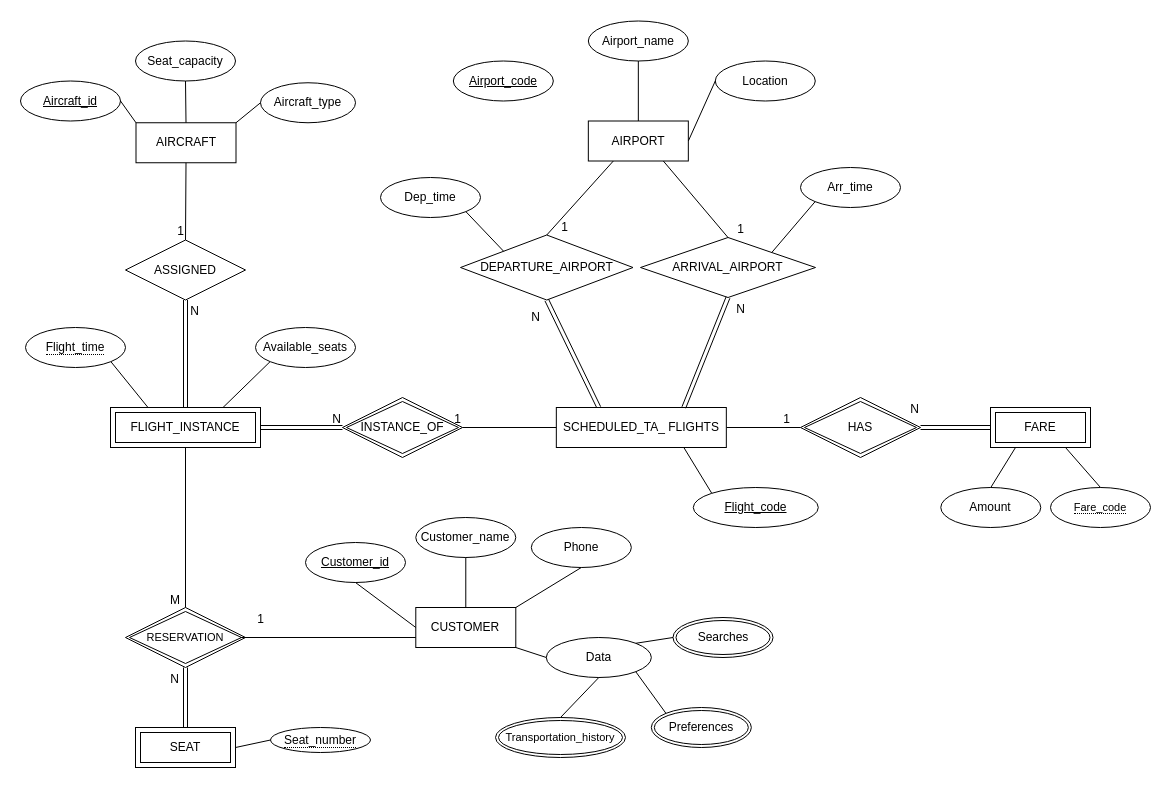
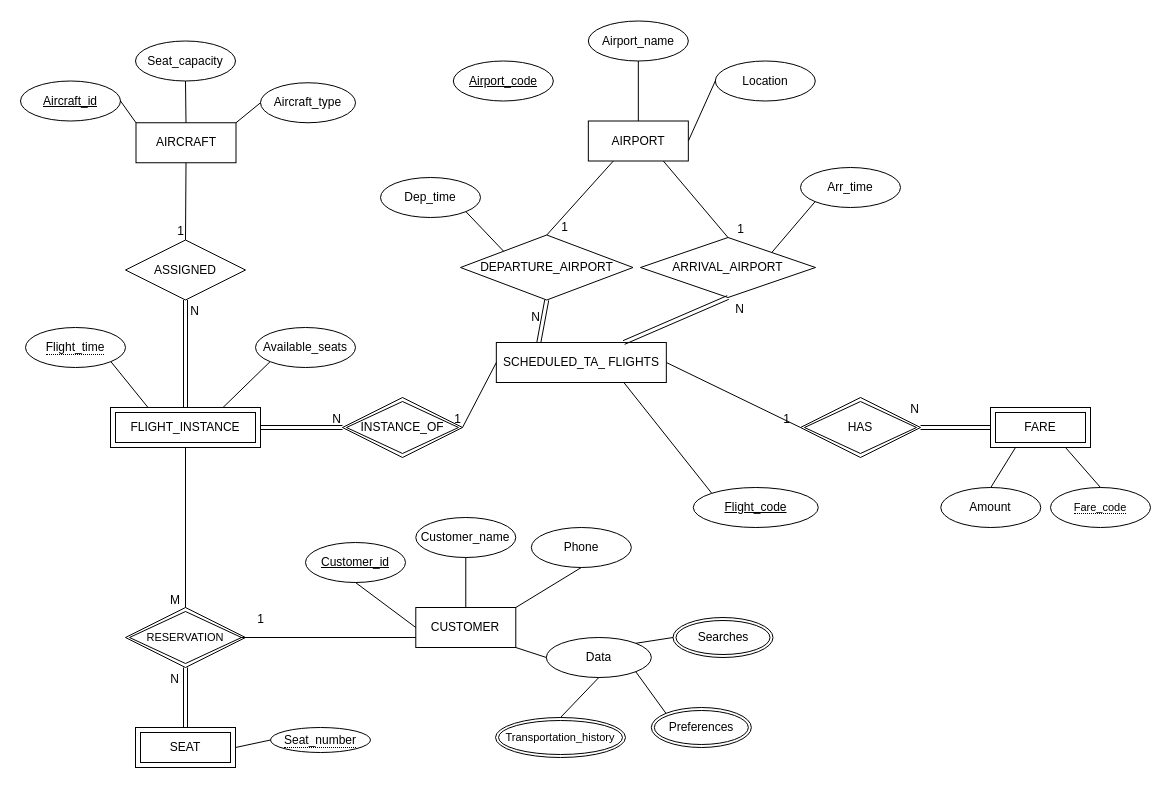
node "SCHEDULED_TA_ FLIGHTS": moved (641, 428) -> (581, 363)
